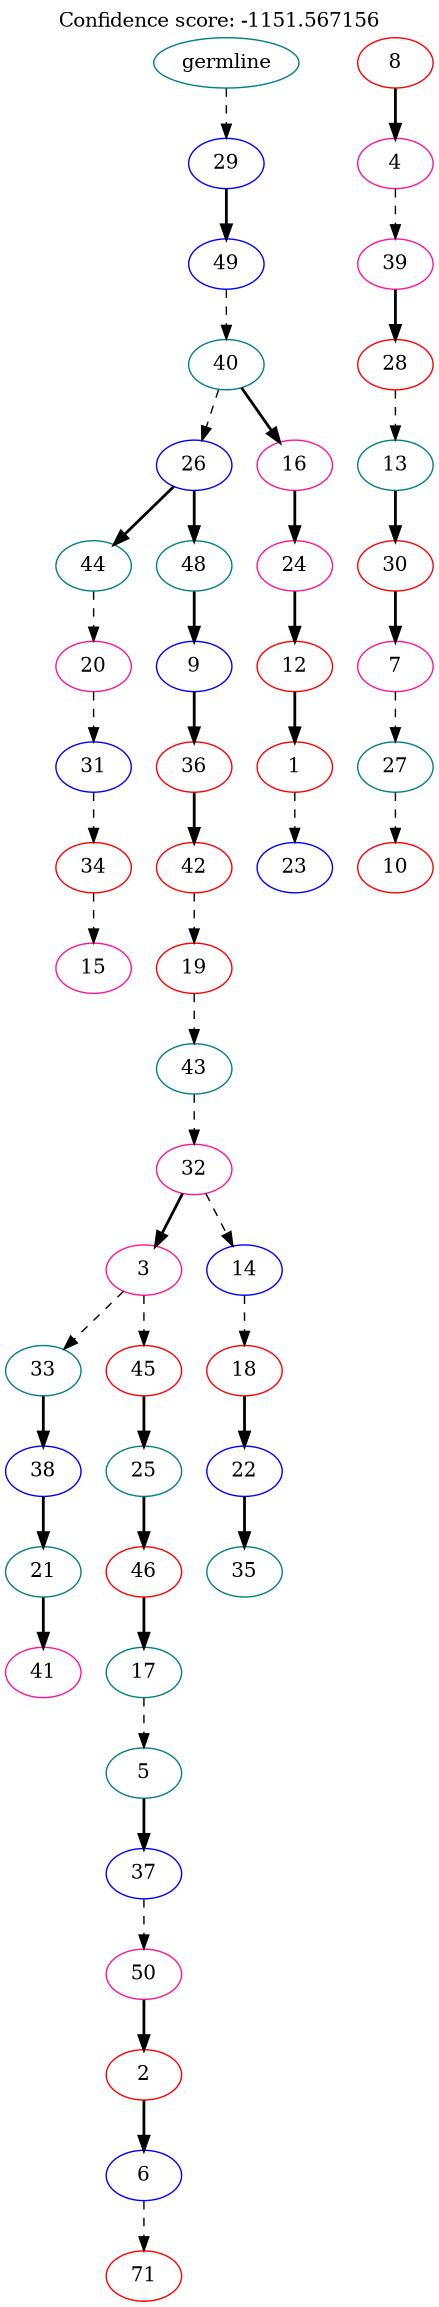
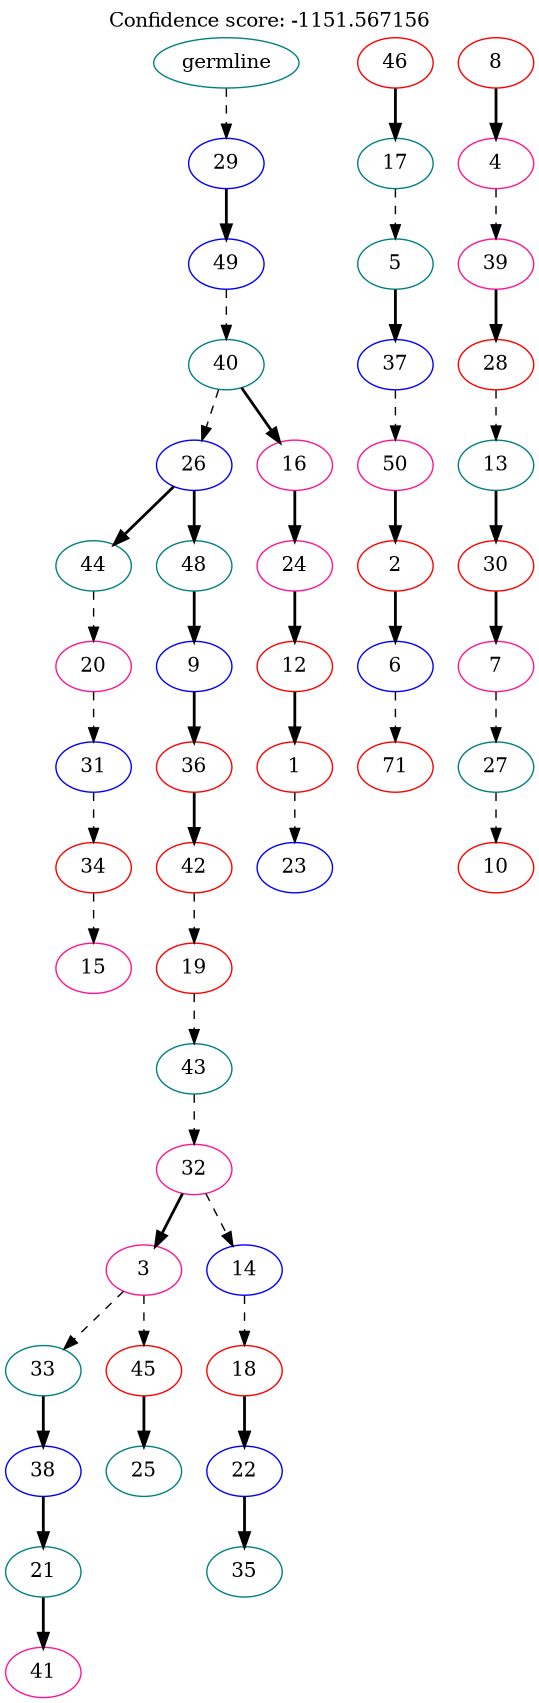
edge "25" -> "46": removed
